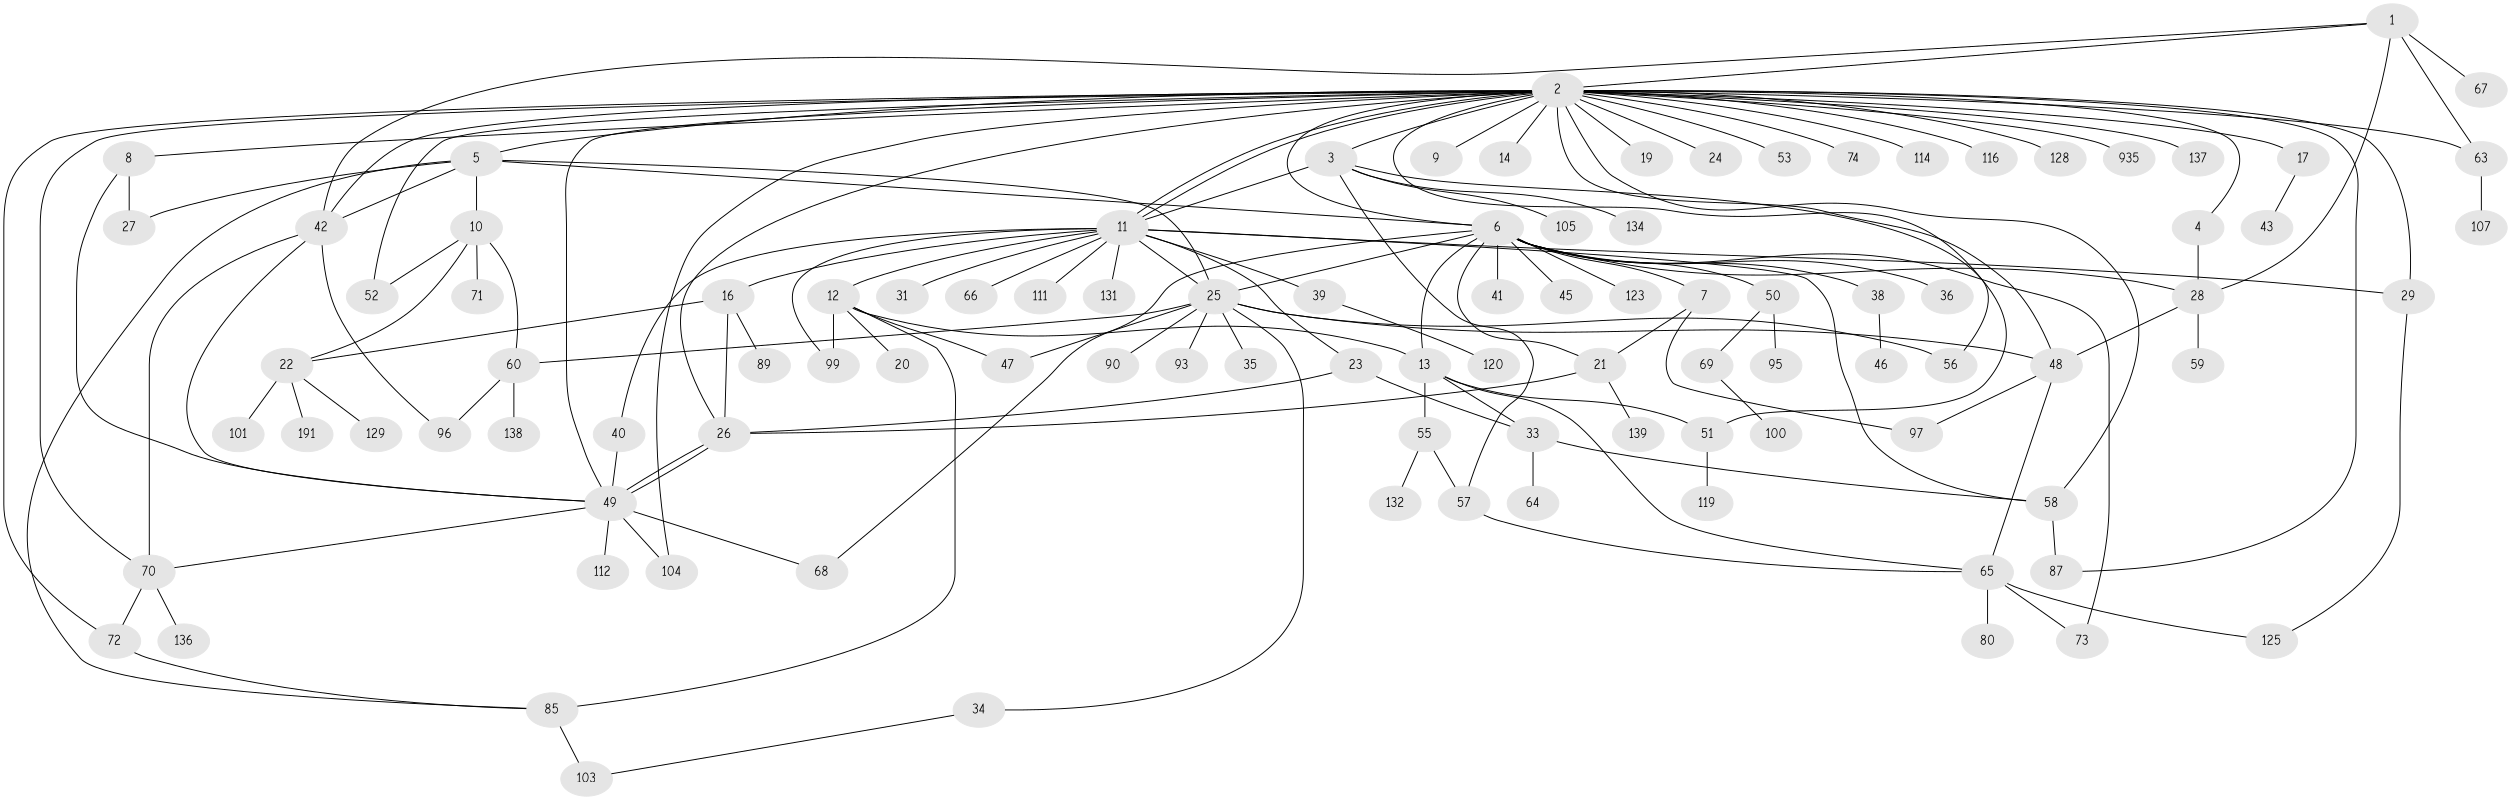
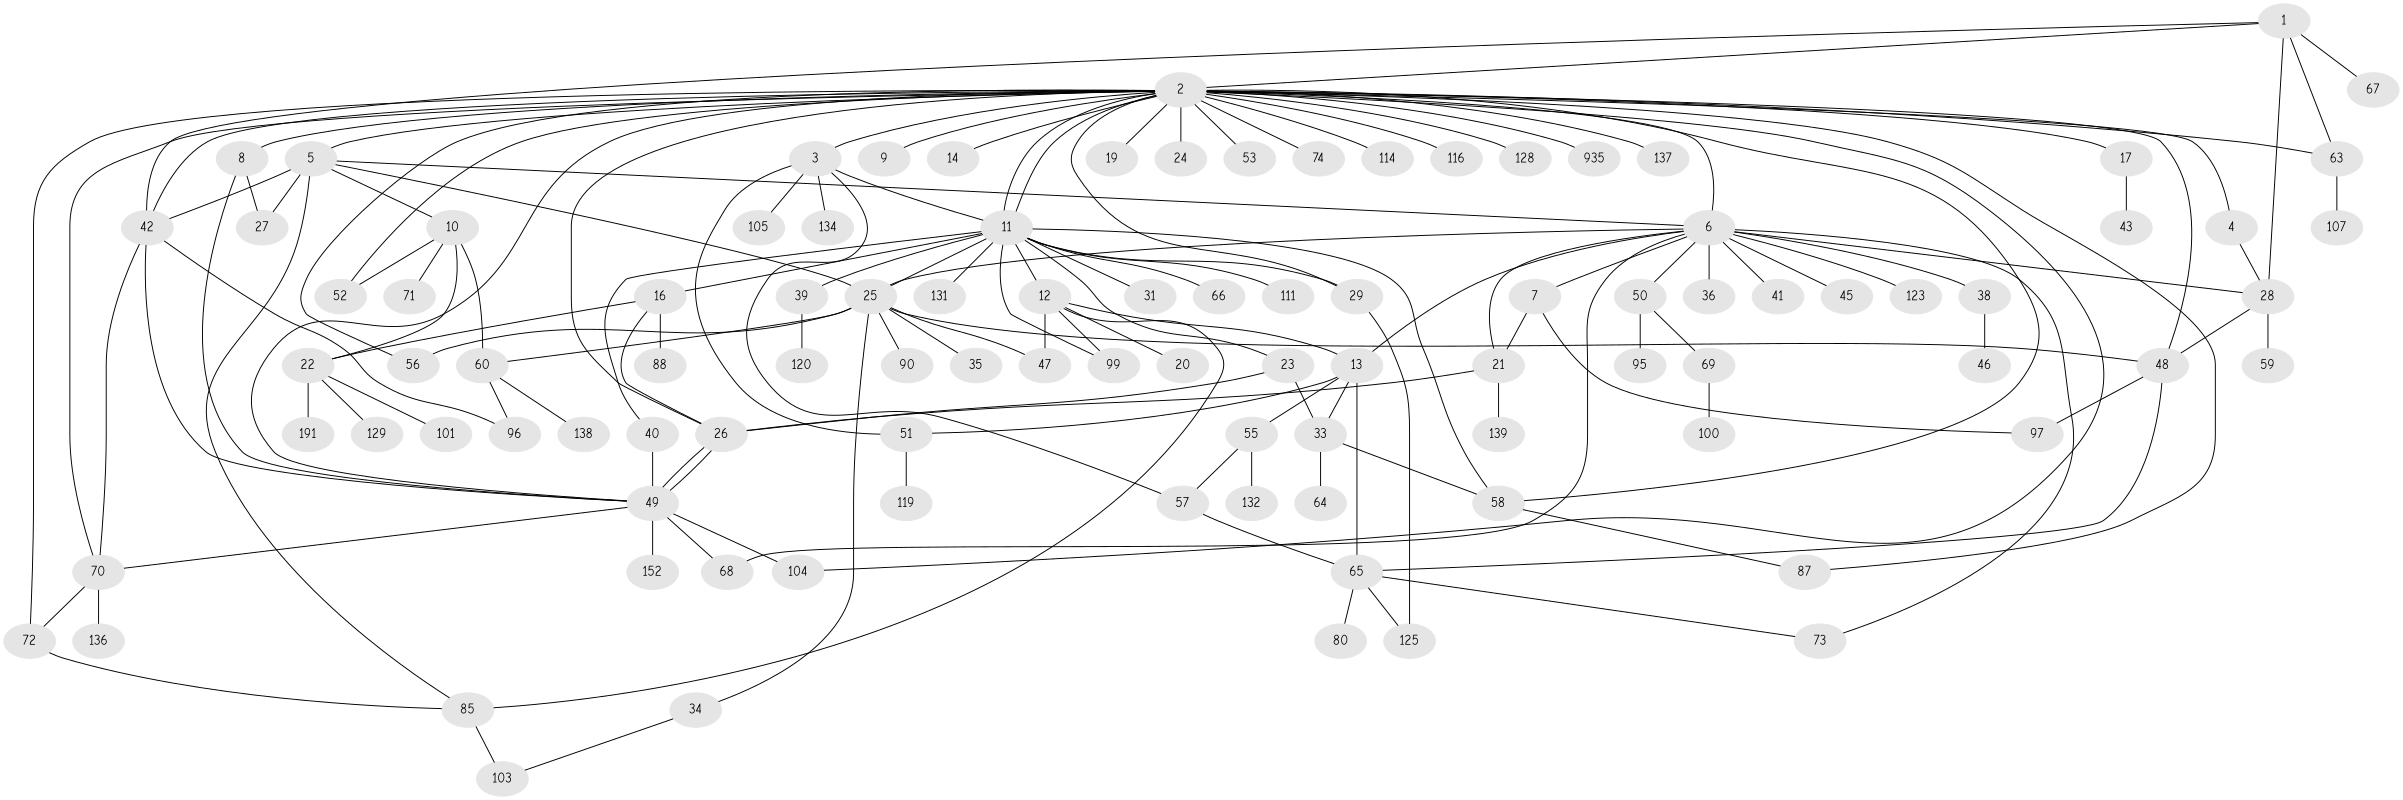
node "89": label "89" -> "88"
node "93": removed
node "112": label "112" -> "152"
